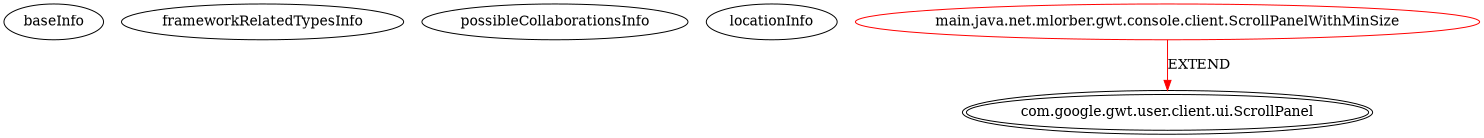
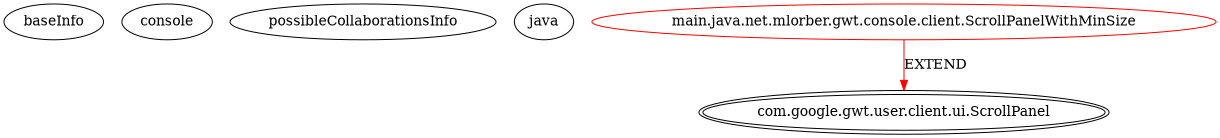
node "frameworkRelatedTypesInfo": label "frameworkRelatedTypesInfo" -> "console"
node "locationInfo": label "locationInfo" -> "java"
